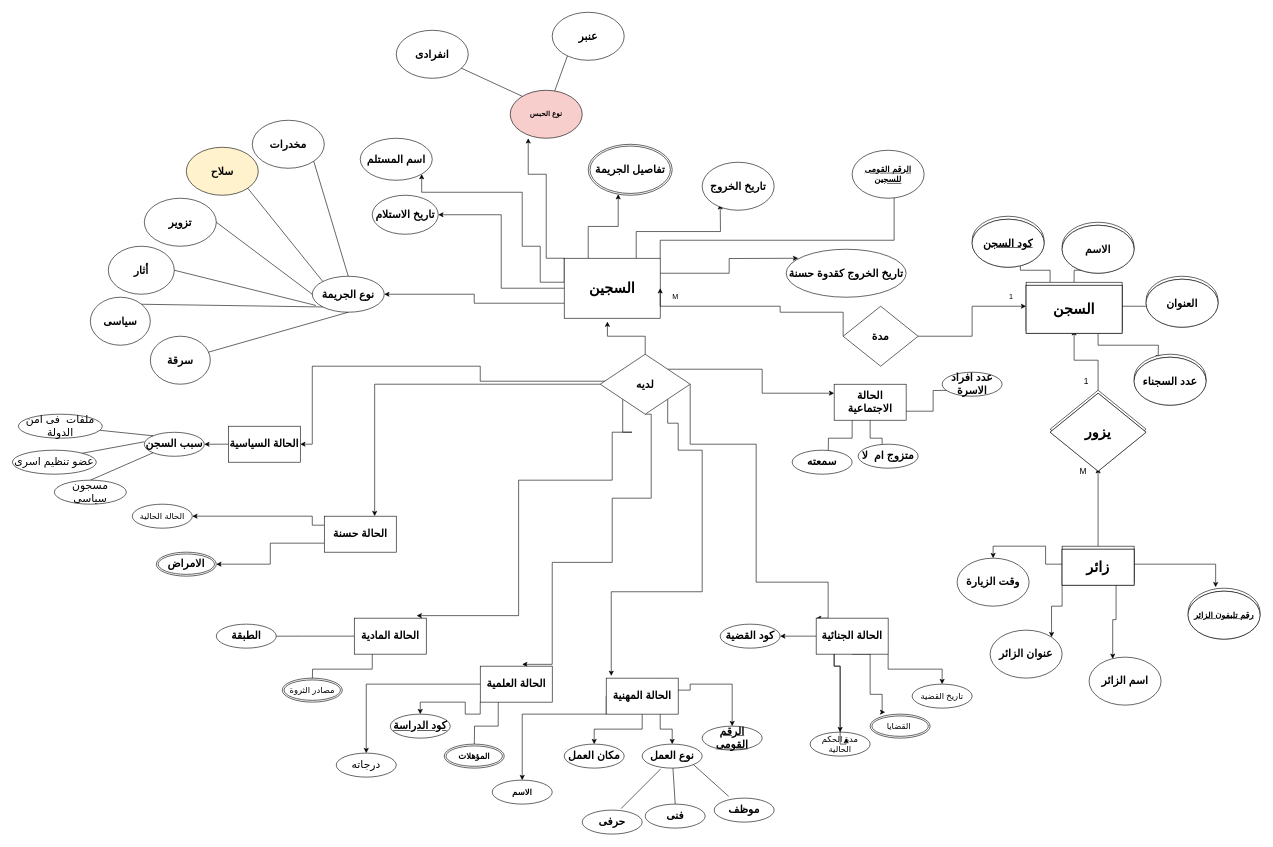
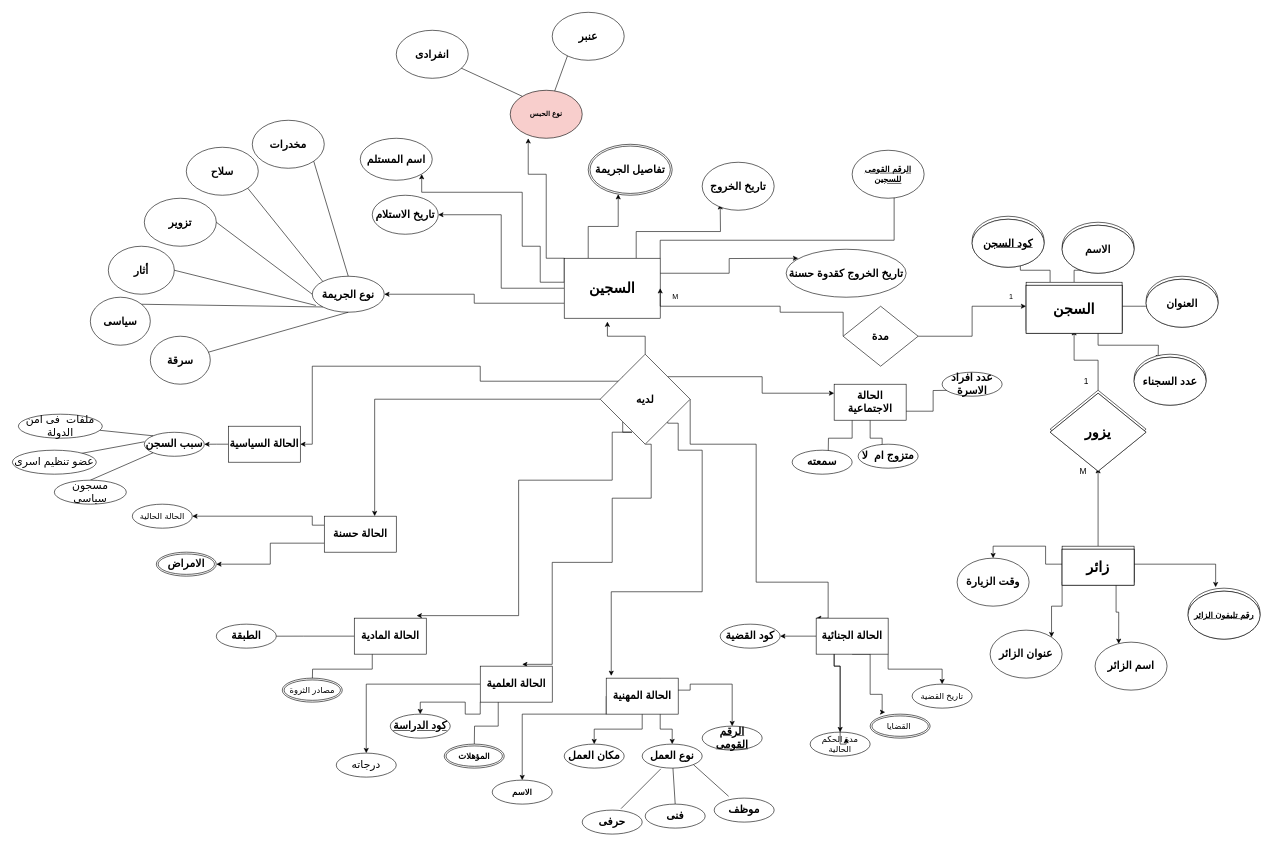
node "سلاح": fillcolor #fff2cc -> #ffffff
node "لديه": size 90x60 -> 90x90
node "اسم الزائر": moved (1125, 681) -> (1131, 666)
